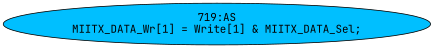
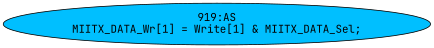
node "719:AS MIITX_DATA_Wr[1] = Write[1] & MIITX_DATA_Sel;": label "719:AS MIITX_DATA_Wr[1] = Write[1] & MIITX_DATA_Sel;" -> "919:AS MIITX_DATA_Wr[1] = Write[1] & MIITX_DATA_Sel;"
